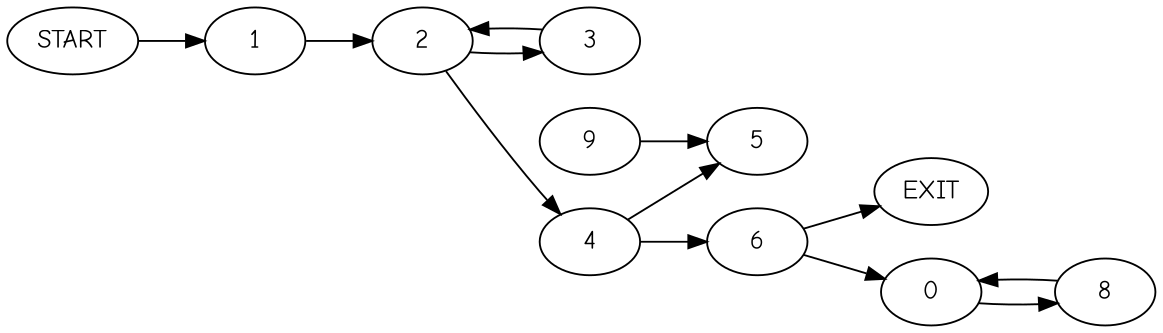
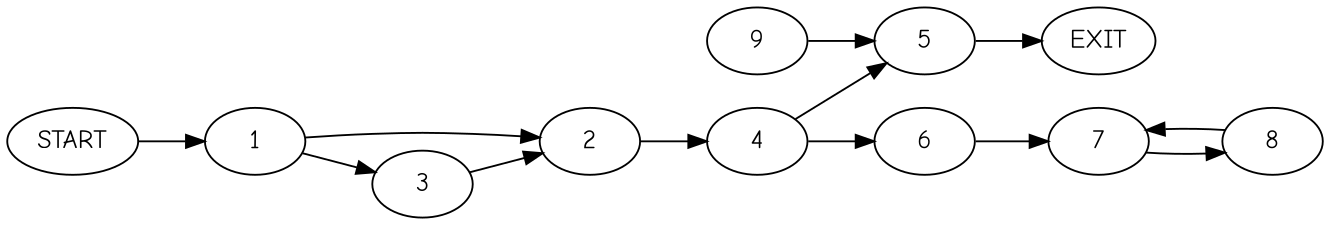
edge "2" -> "3": now "1" -> "3"
edge "6" -> "EXIT": now "5" -> "EXIT"
node "0": label "0" -> "7"
